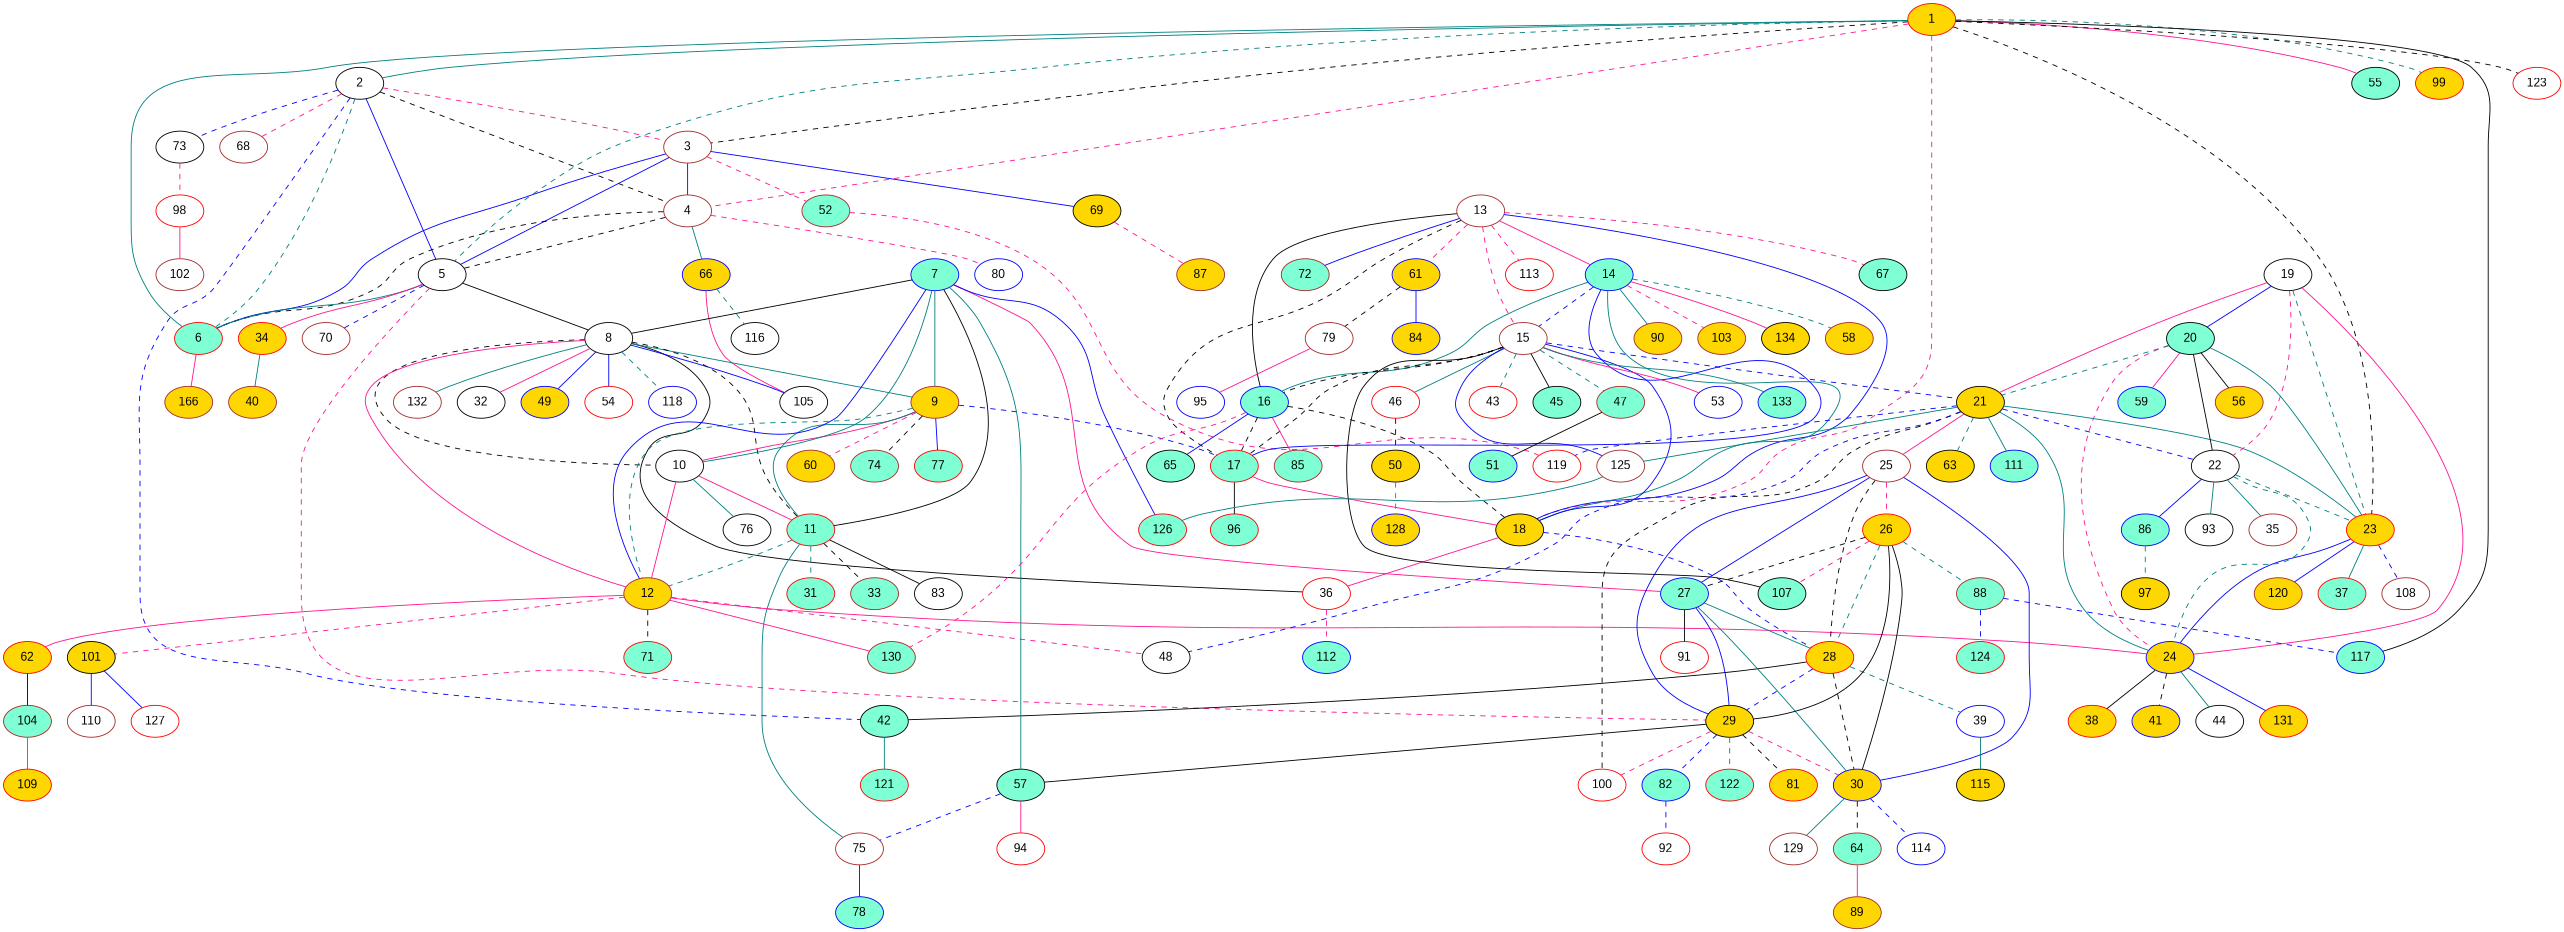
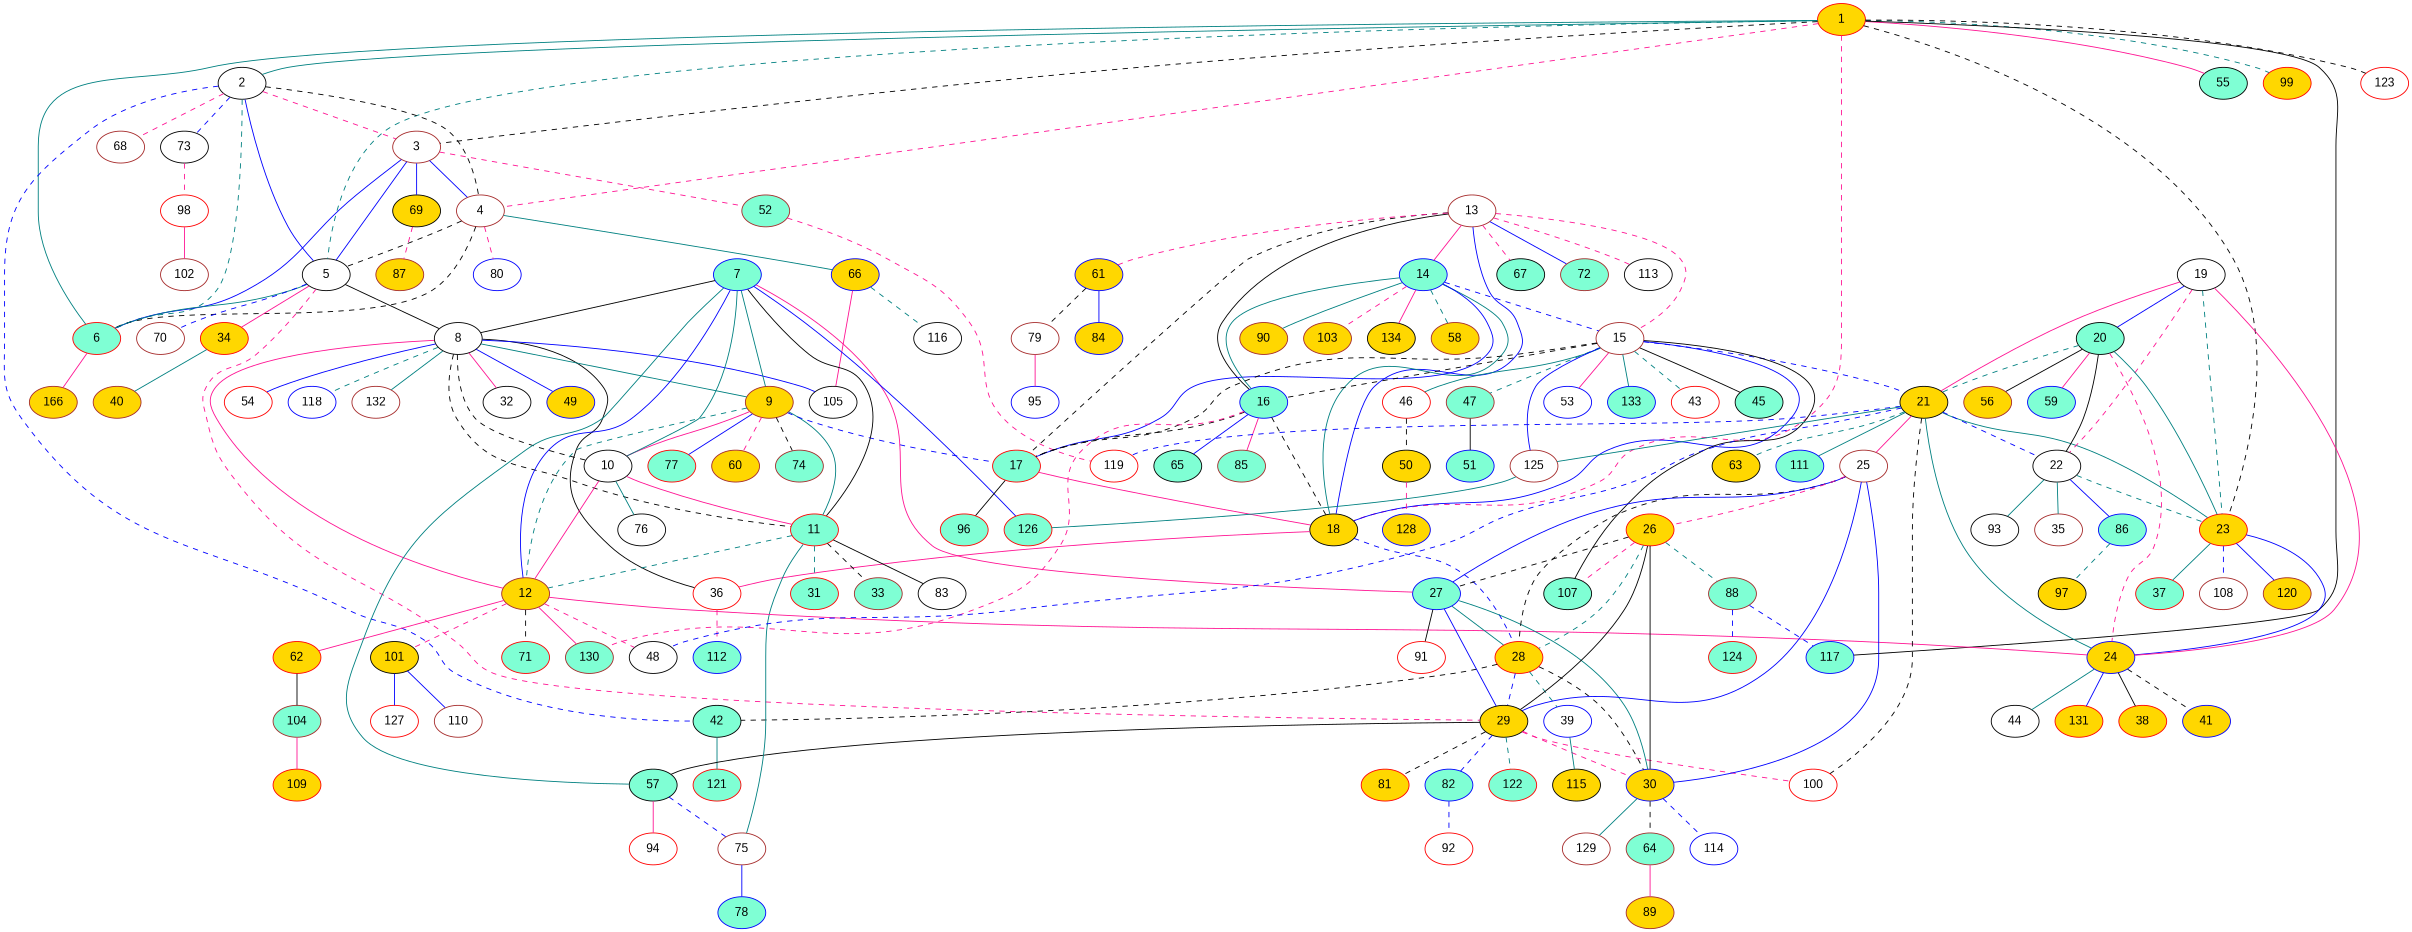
node "113": color red -> black
edge "22" -- "24": removed
edge "28" -- "42": style solid -> dashed
